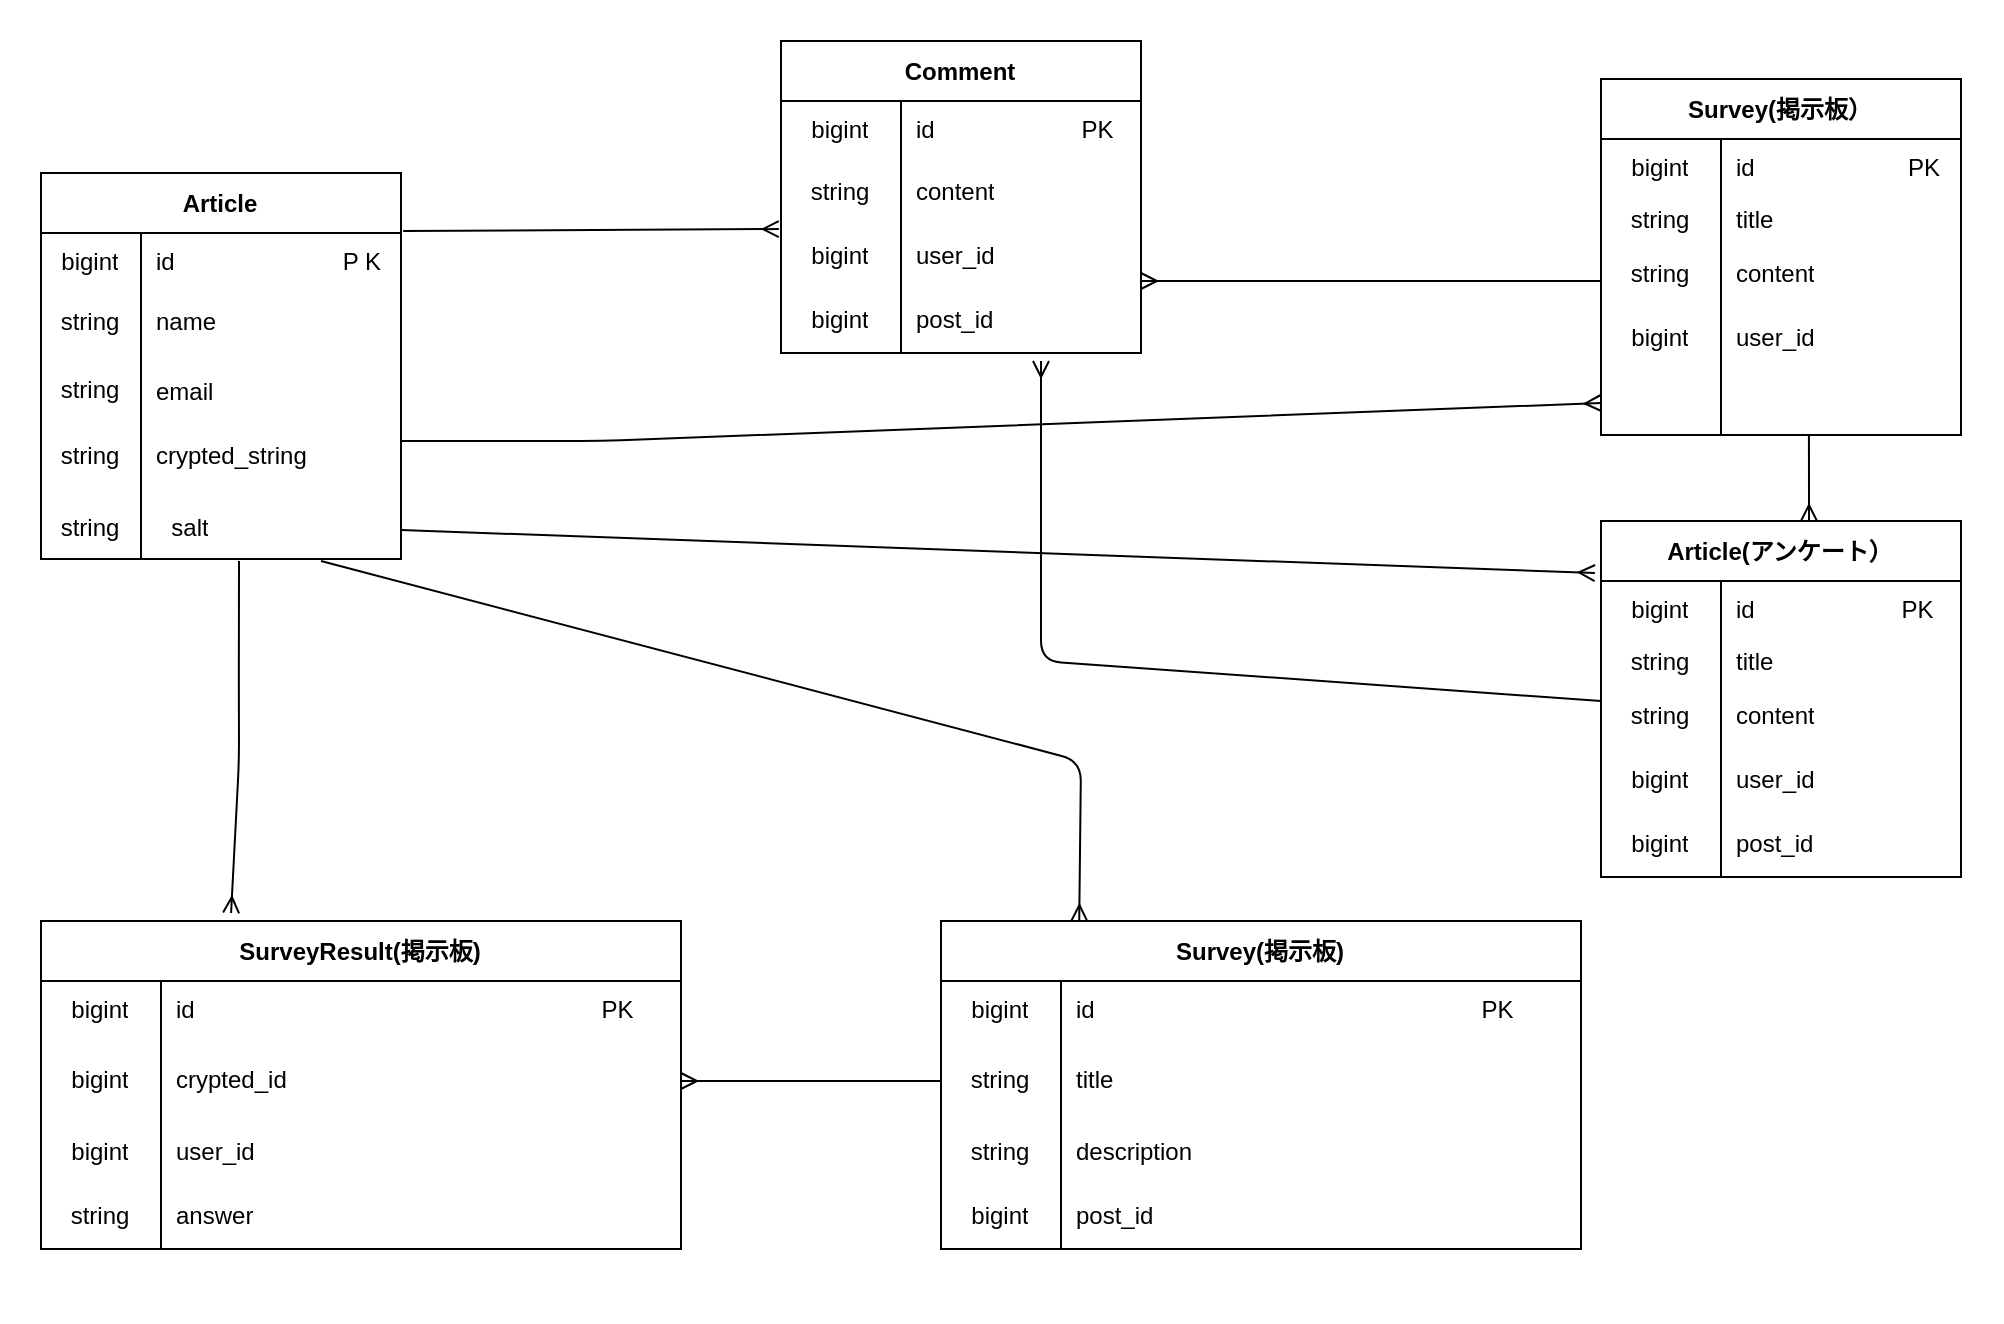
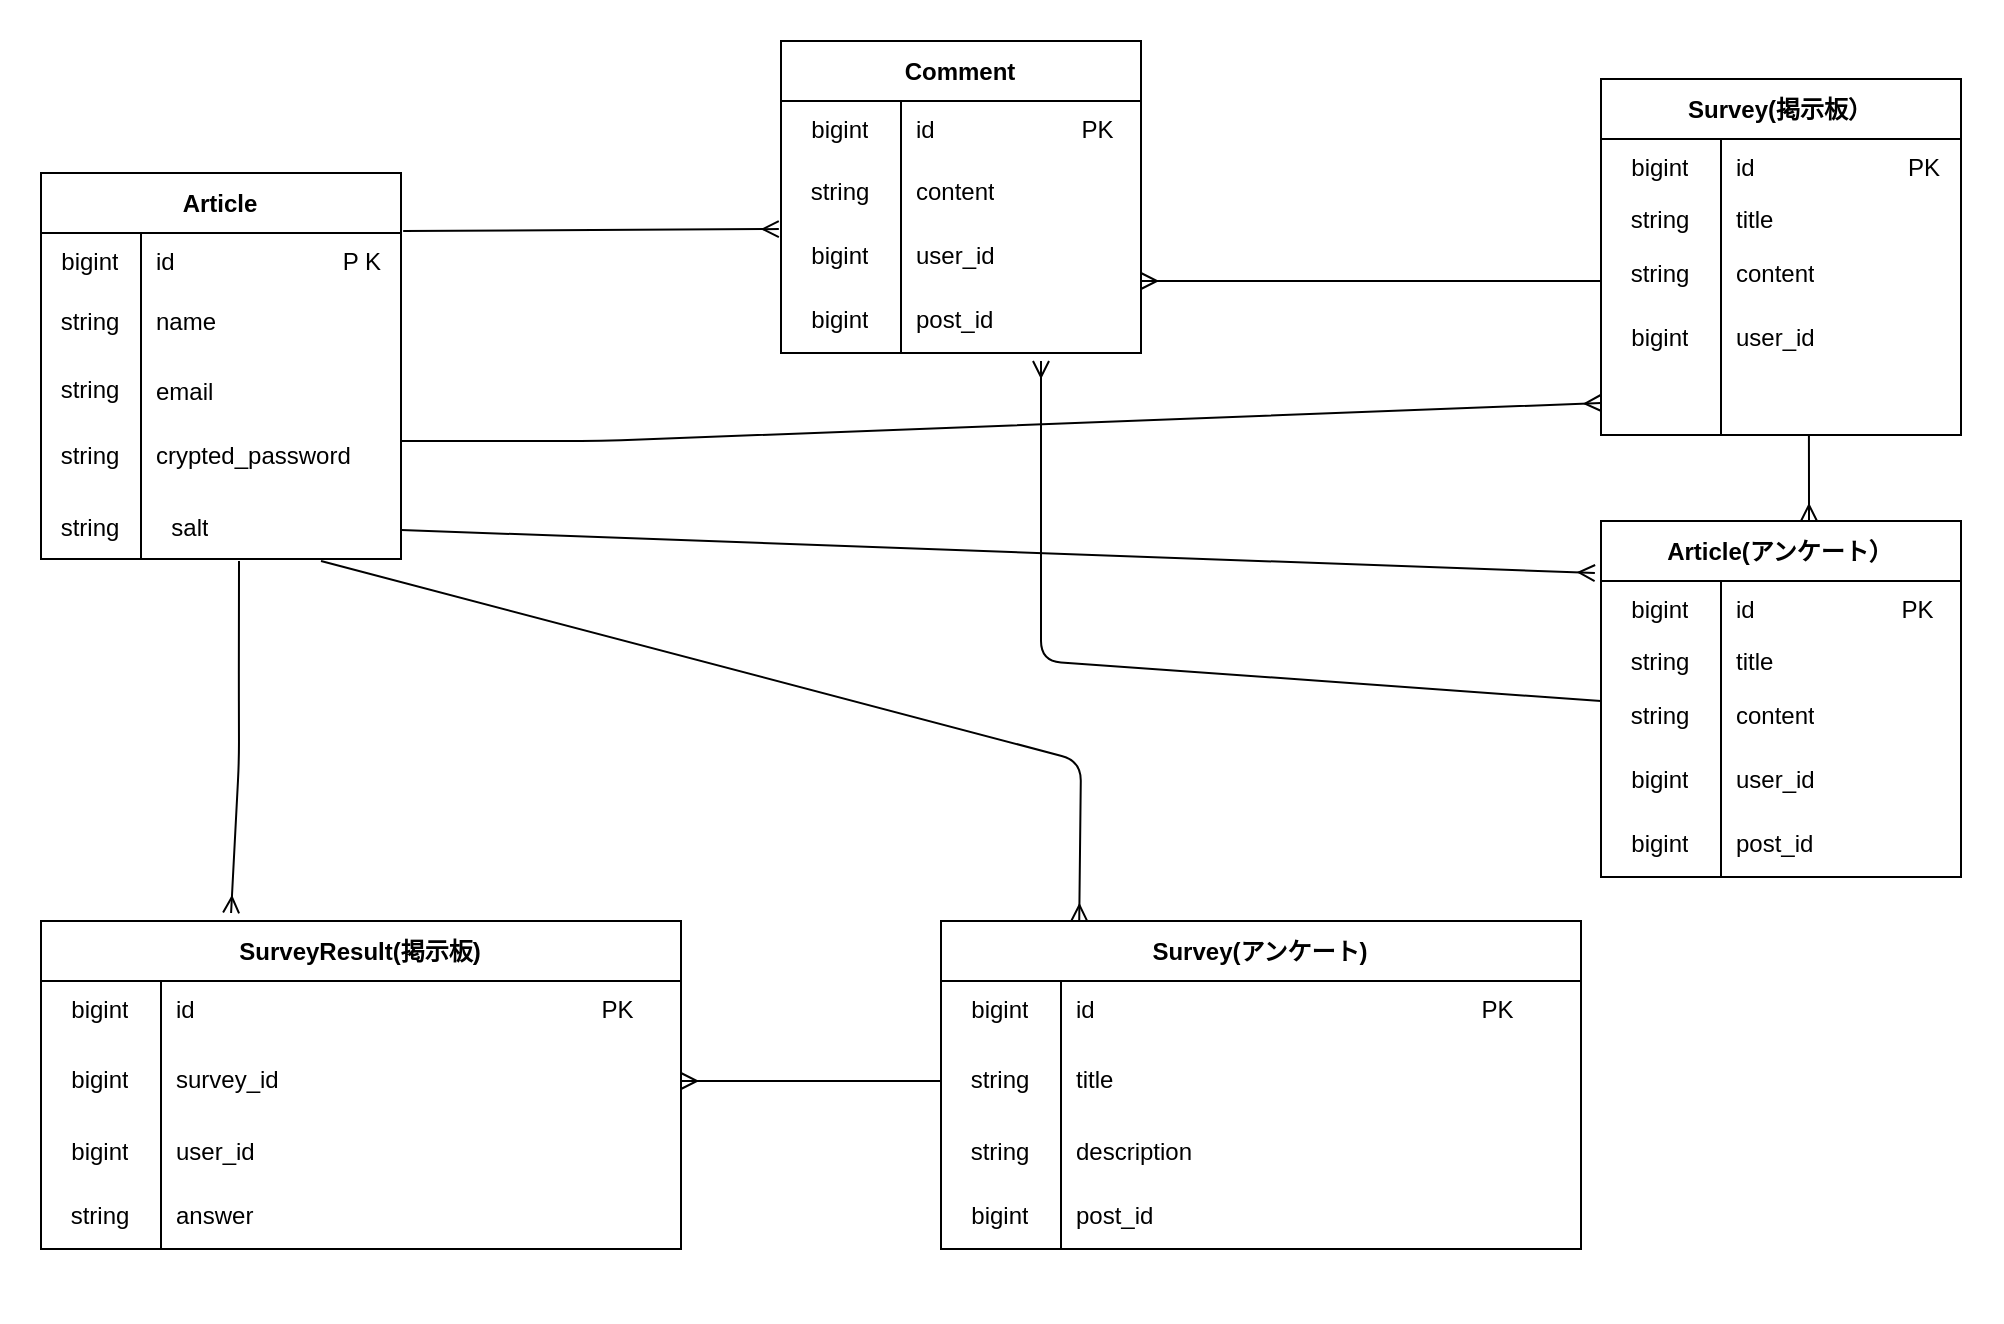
node "crypted_string": label "crypted_string" -> "crypted_password"
node "Survey(掲示板)": label "Survey(掲示板)" -> "Survey(アンケート)"
node "crypted_id": label "crypted_id" -> "survey_id"
